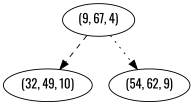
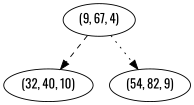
node "(32, 49, 10)": label "(32, 49, 10)" -> "(32, 40, 10)"
node "(54, 62, 9)": label "(54, 62, 9)" -> "(54, 82, 9)"
